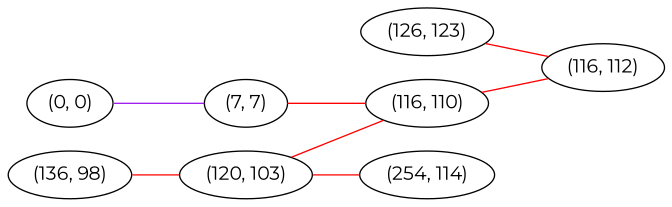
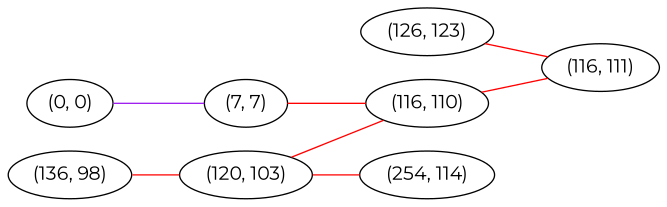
node "(116, 112)": label "(116, 112)" -> "(116, 111)"
